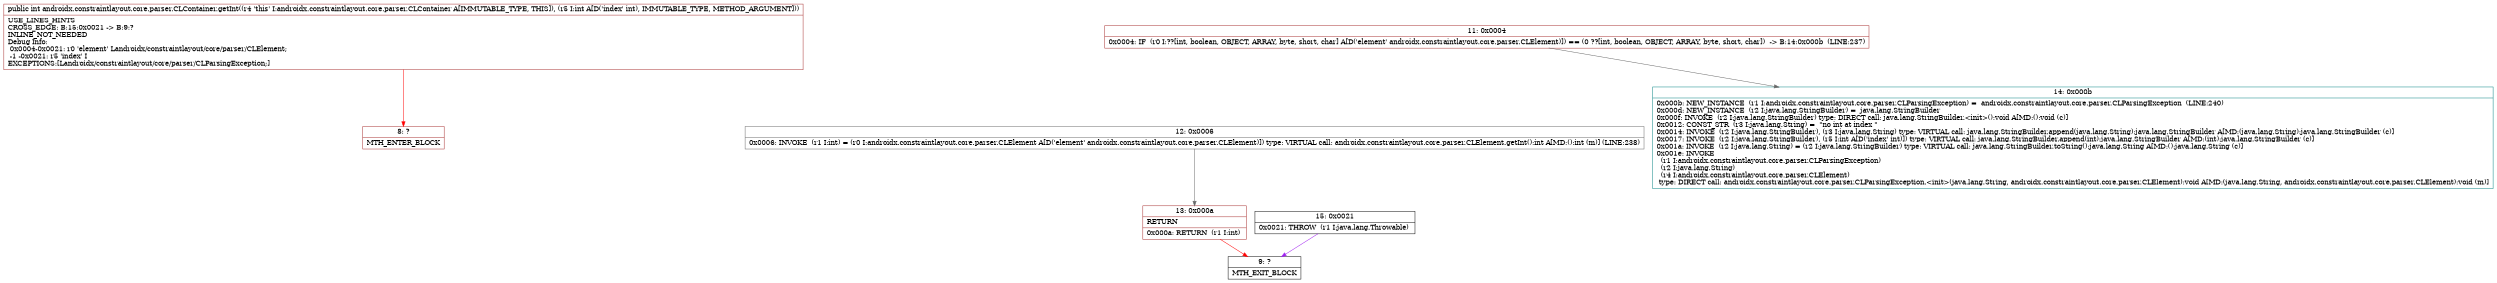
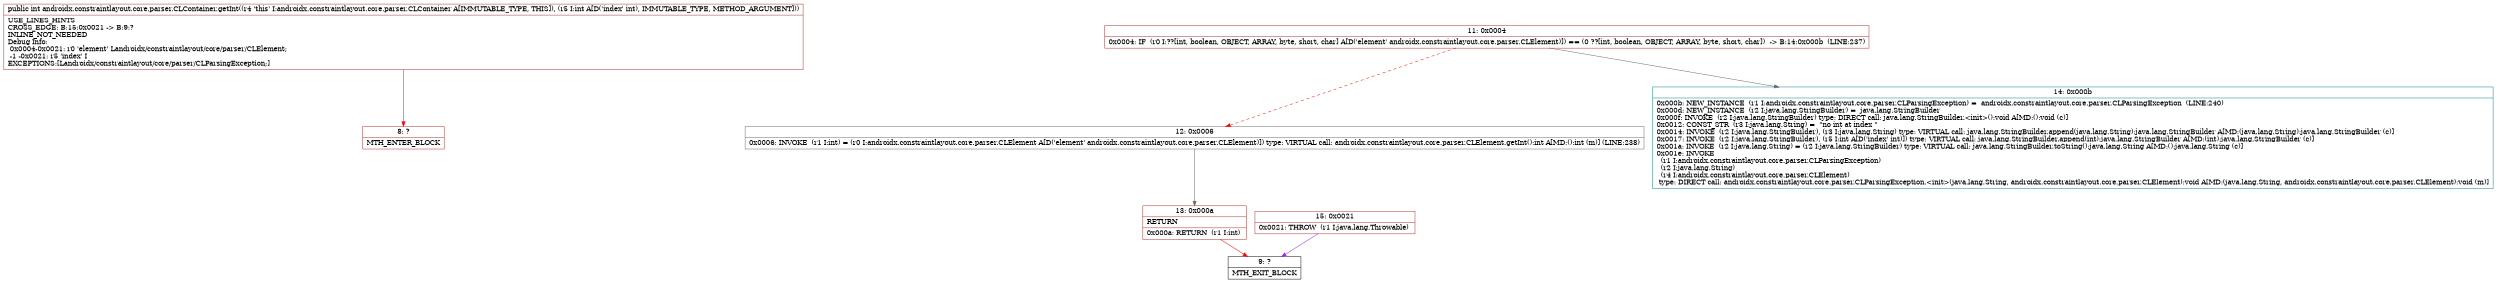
edge "11: 0x0004" -> "12: 0x0006": added
node "15: 0x0021": color black -> brown
